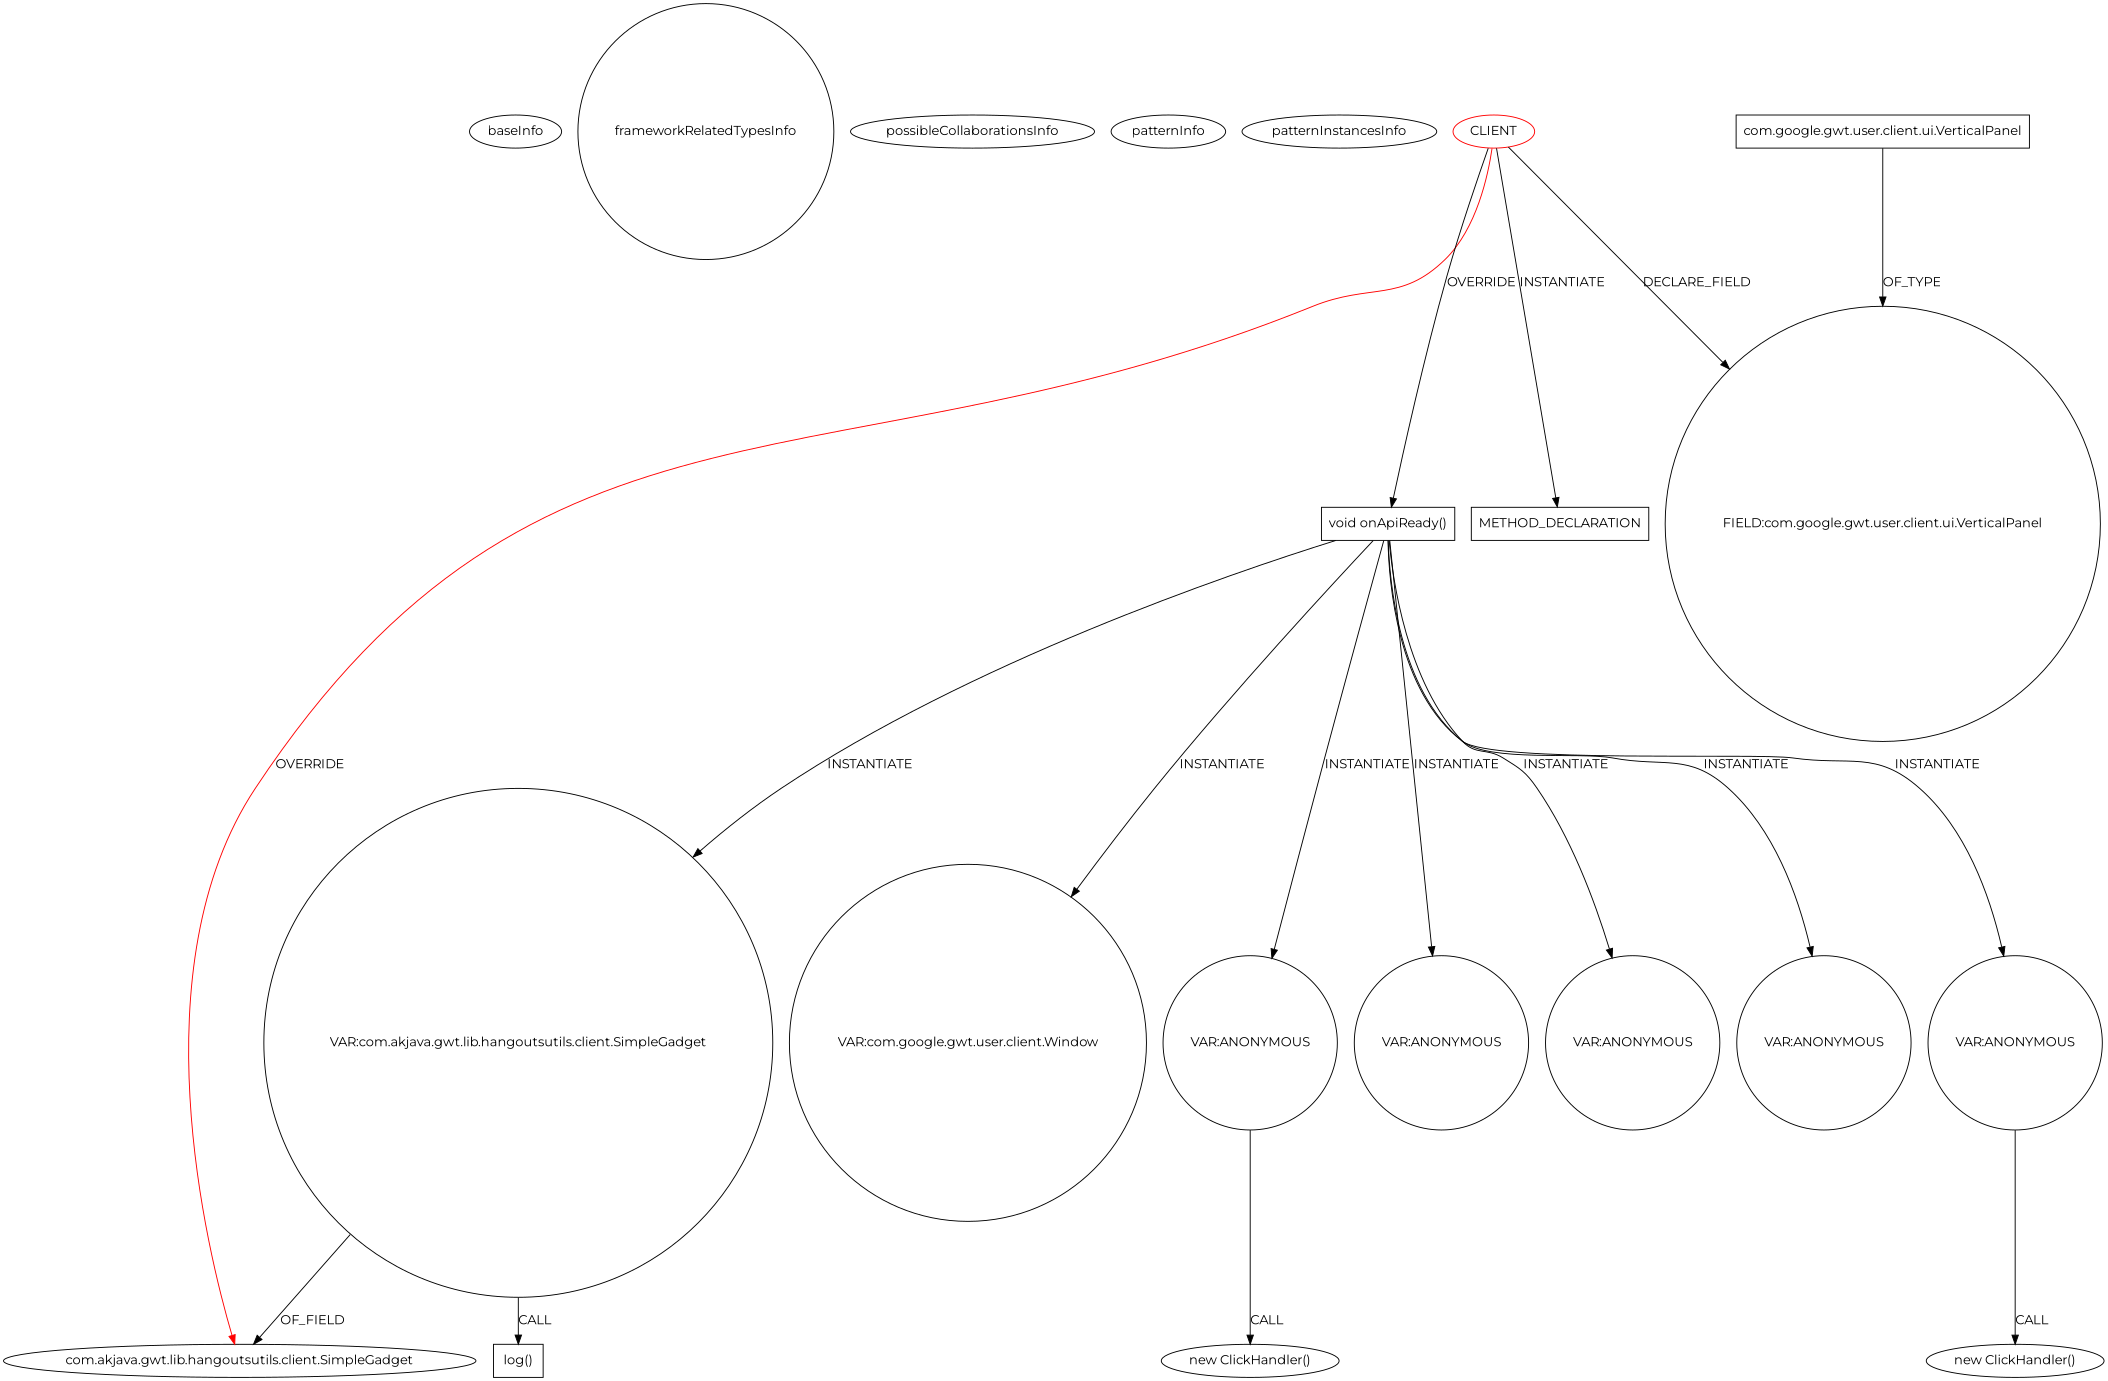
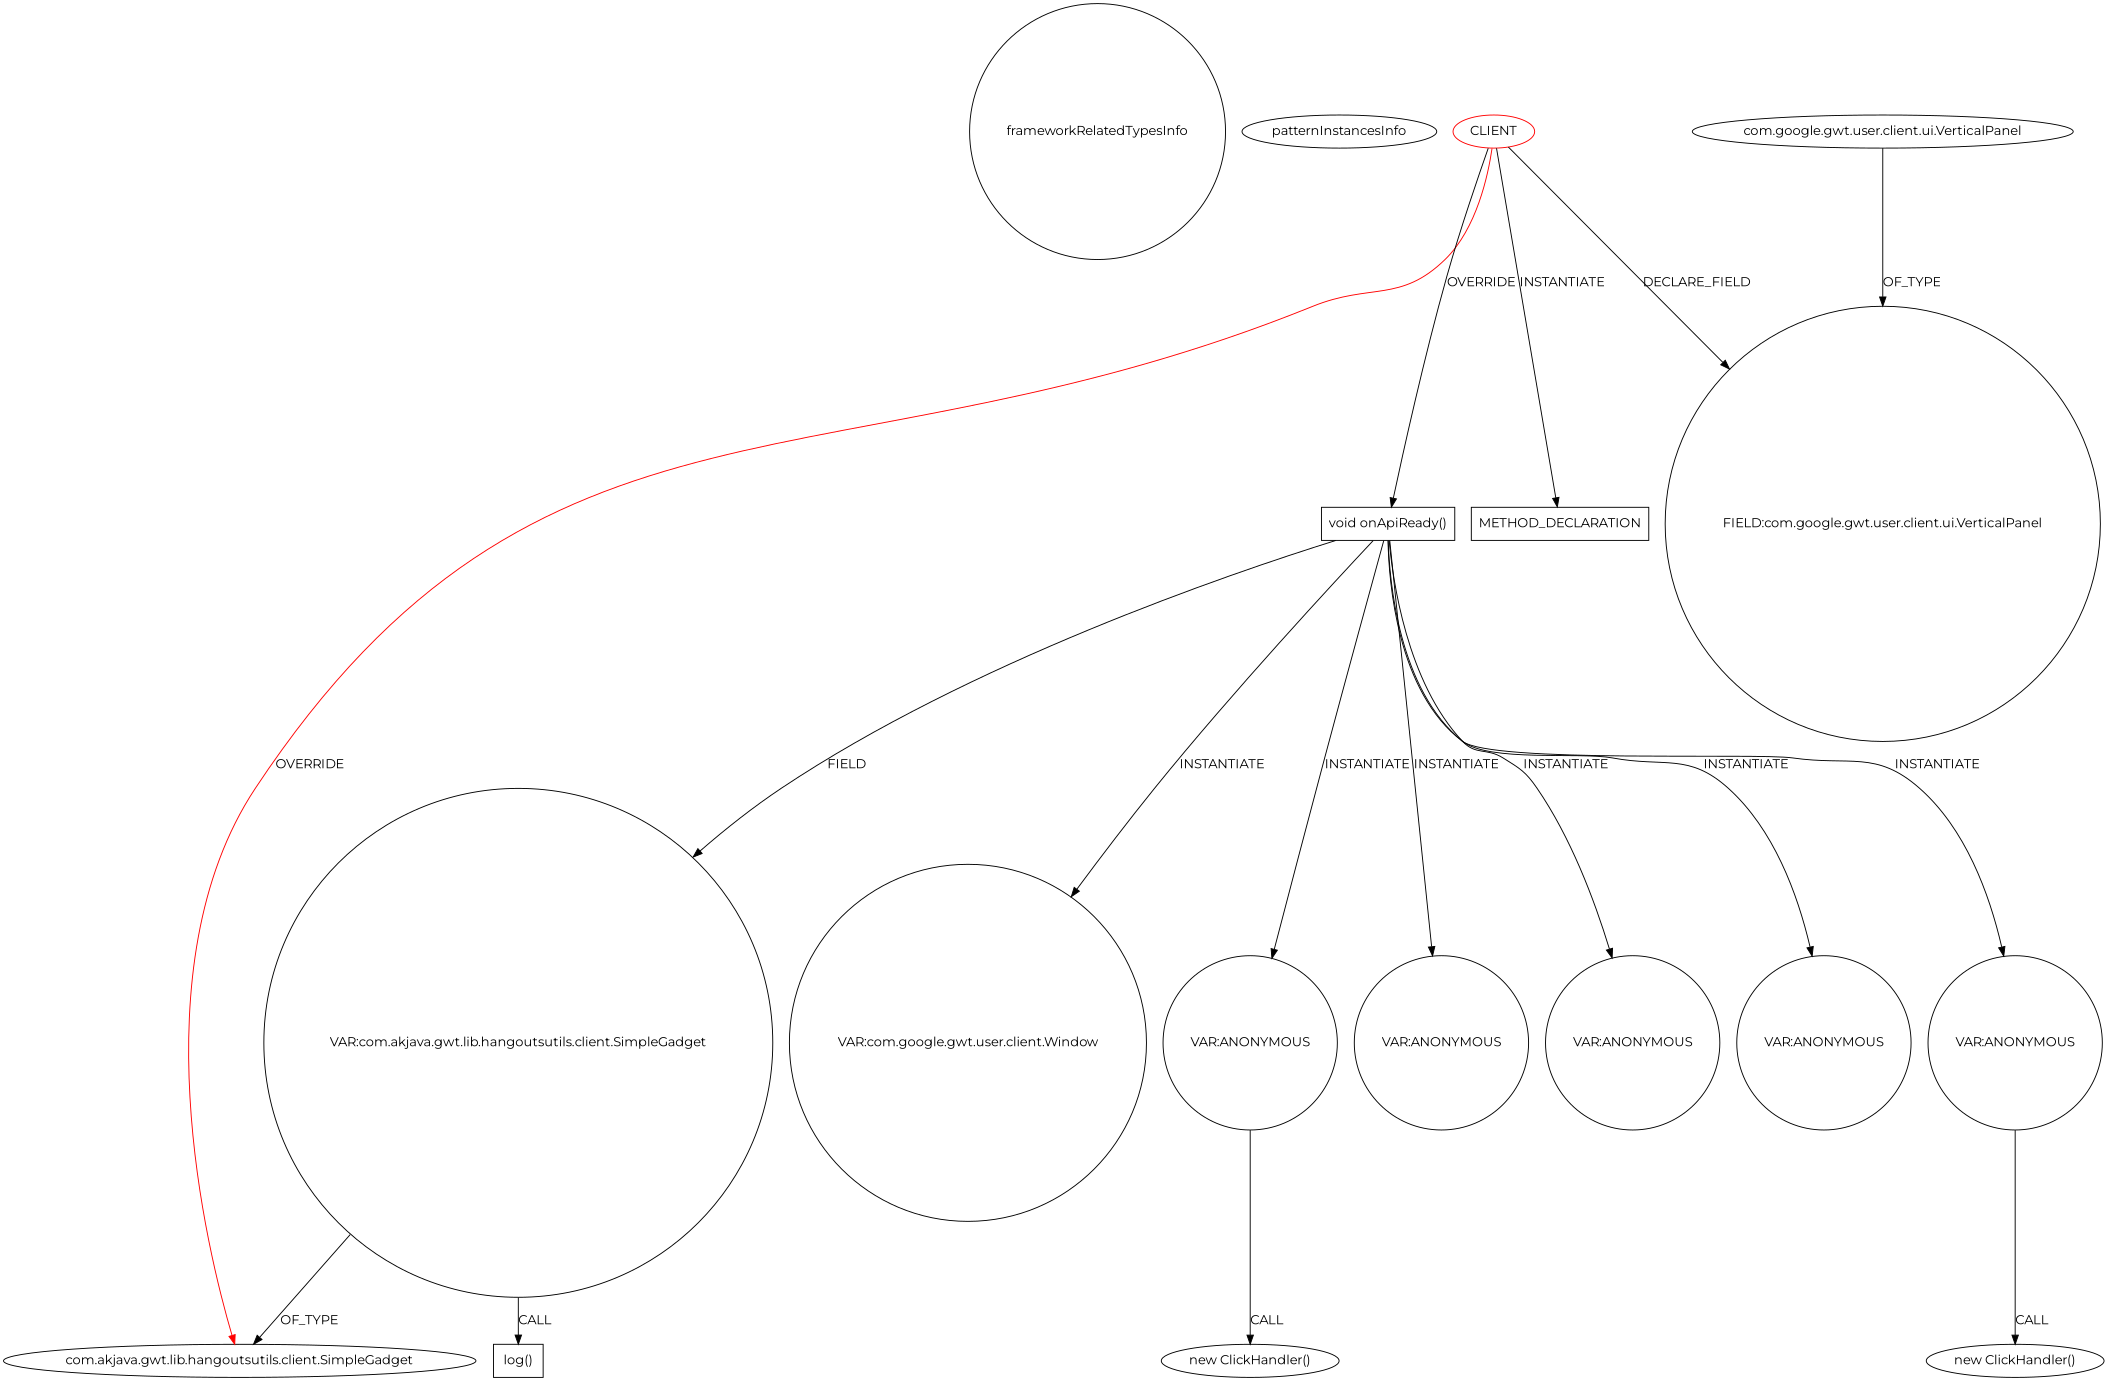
node "baseInfo": removed
node "possibleCollaborationsInfo": removed
node "patternInfo": removed
node "com.google.gwt.user.client.ui.VerticalPanel": shape box -> ellipse
edge "void onApiReady()" -> "VAR:com.akjava.gwt.lib.hangoutsutils.client.SimpleGadget": label "INSTANTIATE" -> "FIELD"
edge "VAR:com.akjava.gwt.lib.hangoutsutils.client.SimpleGadget" -> "com.akjava.gwt.lib.hangoutsutils.client.SimpleGadget": label "OF_FIELD" -> "OF_TYPE"
